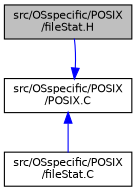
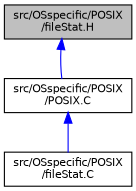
edge "src/OSspecific/POSIX /fileStat.H" -> "src/OSspecific/POSIX /POSIX.C": reversed
